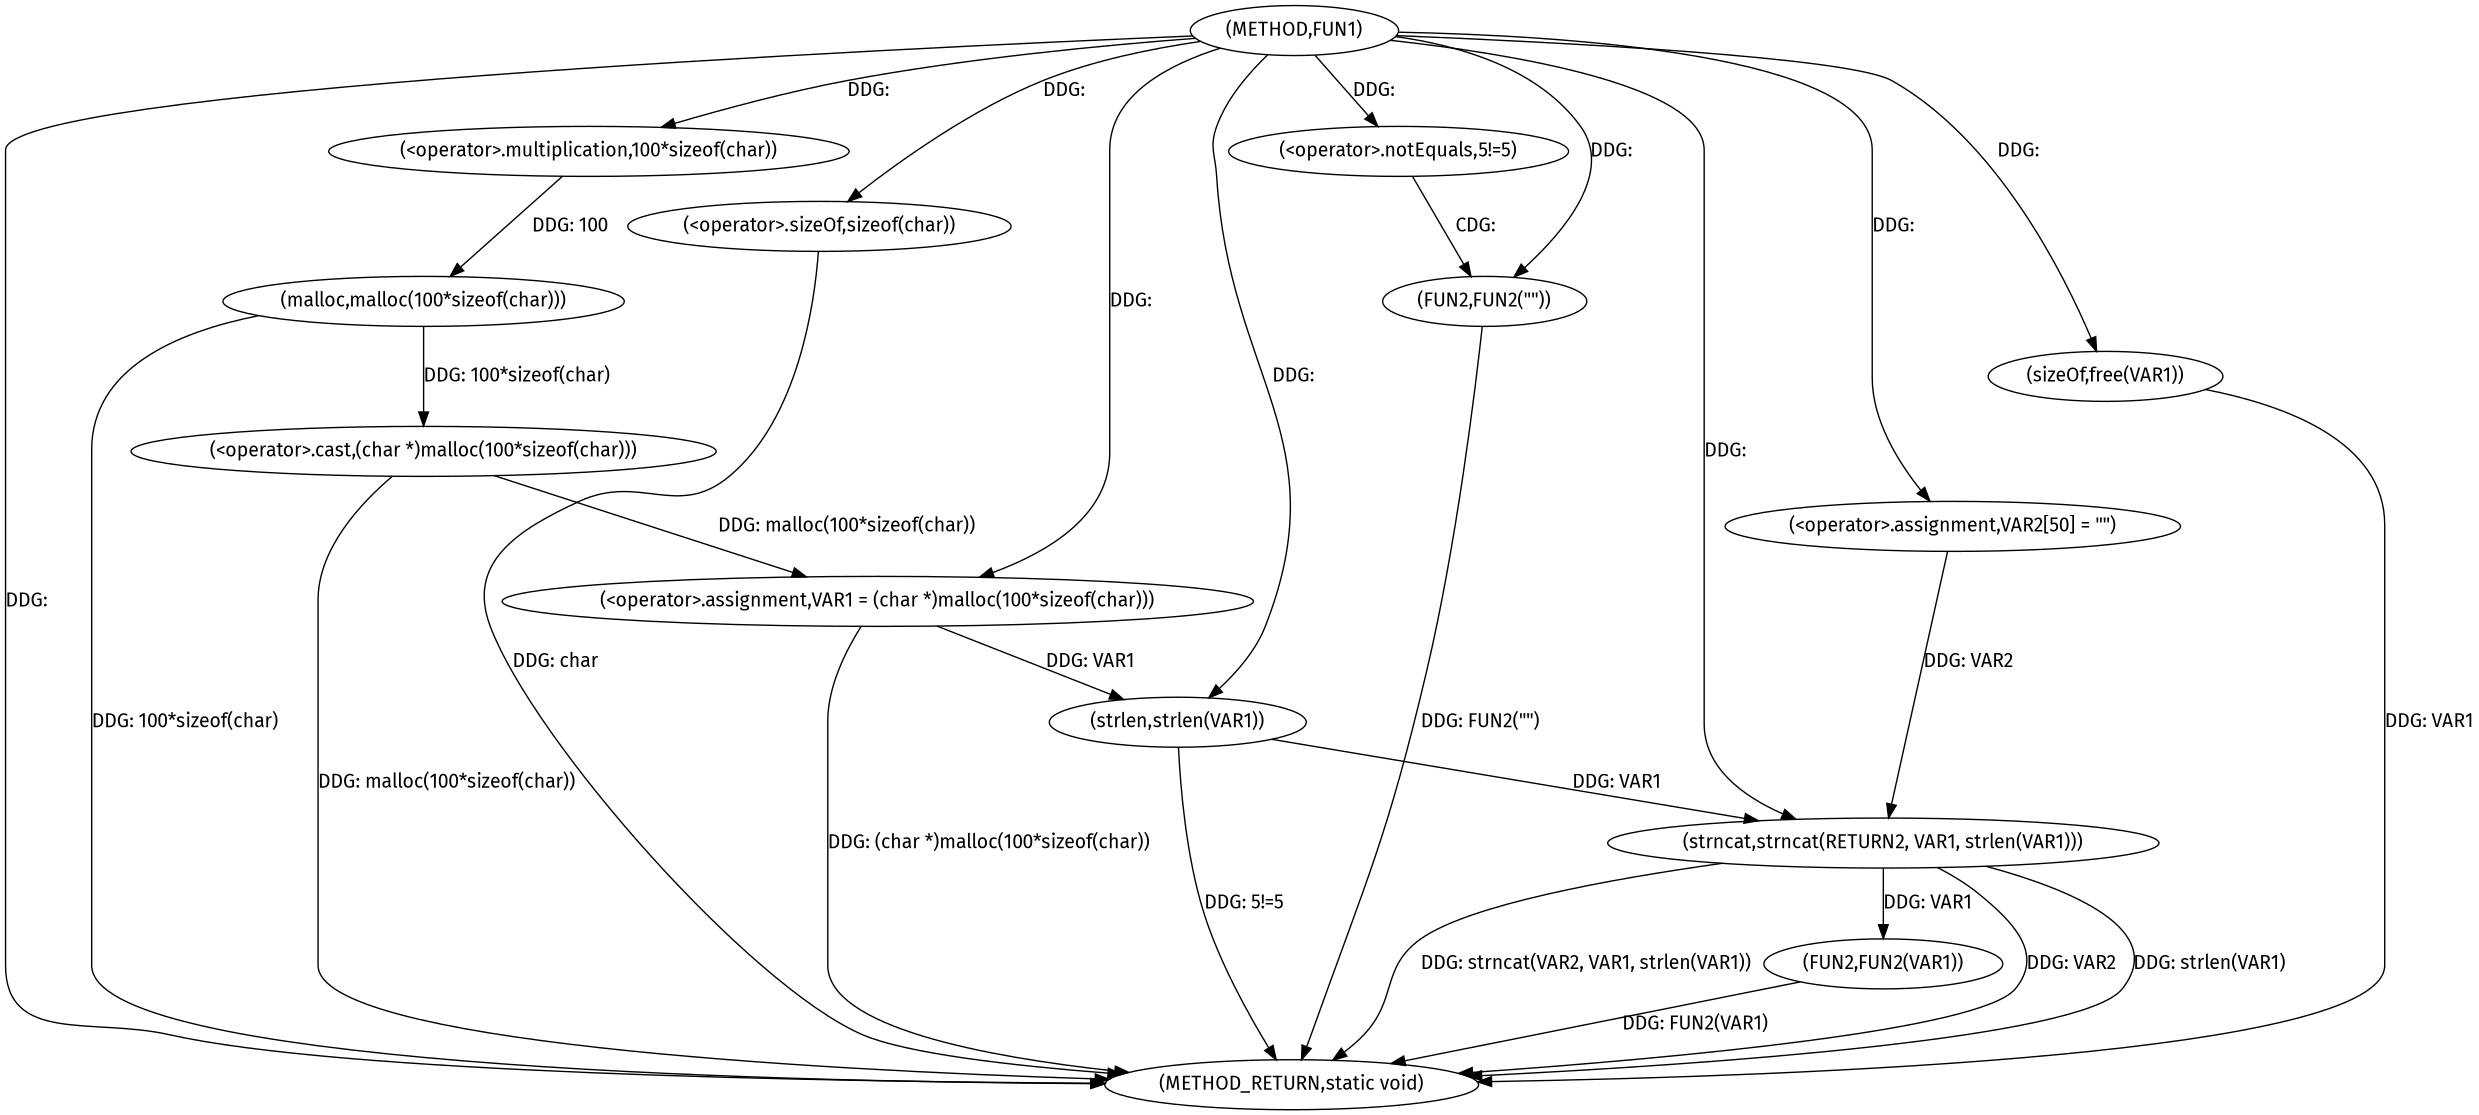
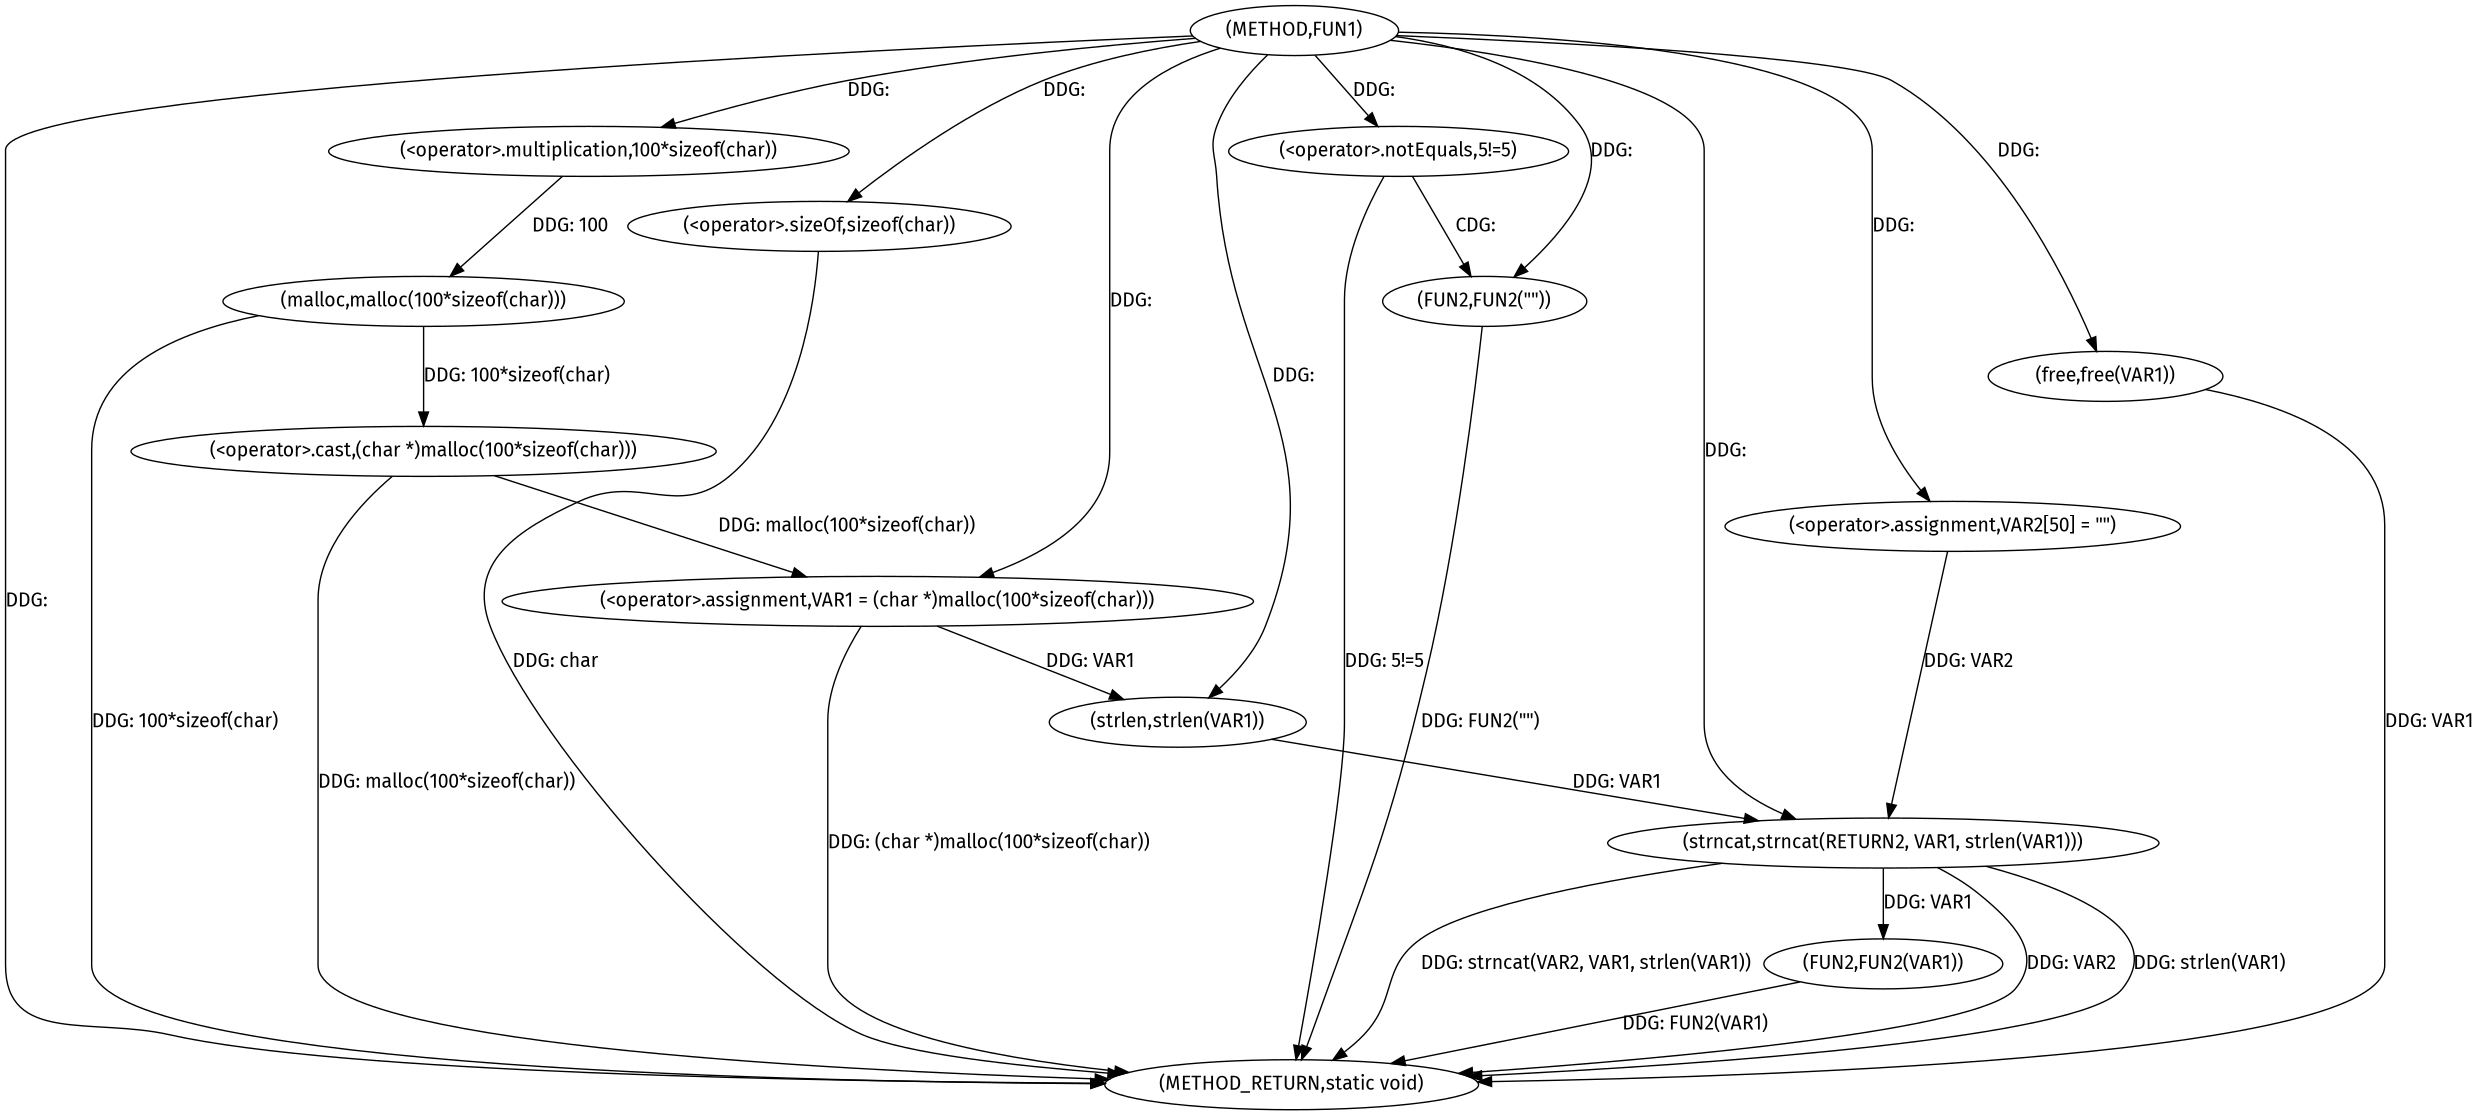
node "(sizeOf,free(VAR1))": label "(sizeOf,free(VAR1))" -> "(free,free(VAR1))"
edge "(strlen,strlen(VAR1))" -> "(METHOD_RETURN,static void)": now "(<operator>.notEquals,5!=5)" -> "(METHOD_RETURN,static void)"
